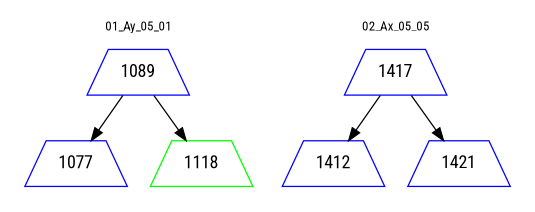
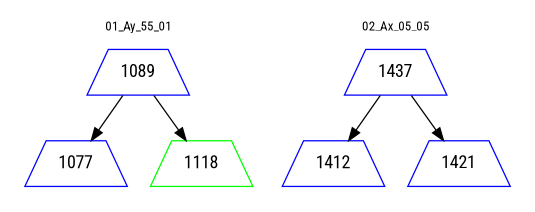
cluster "01_Ay_05_01": label "01_Ay_05_01" -> "01_Ay_55_01"
node "1417": label "1417" -> "1437"
